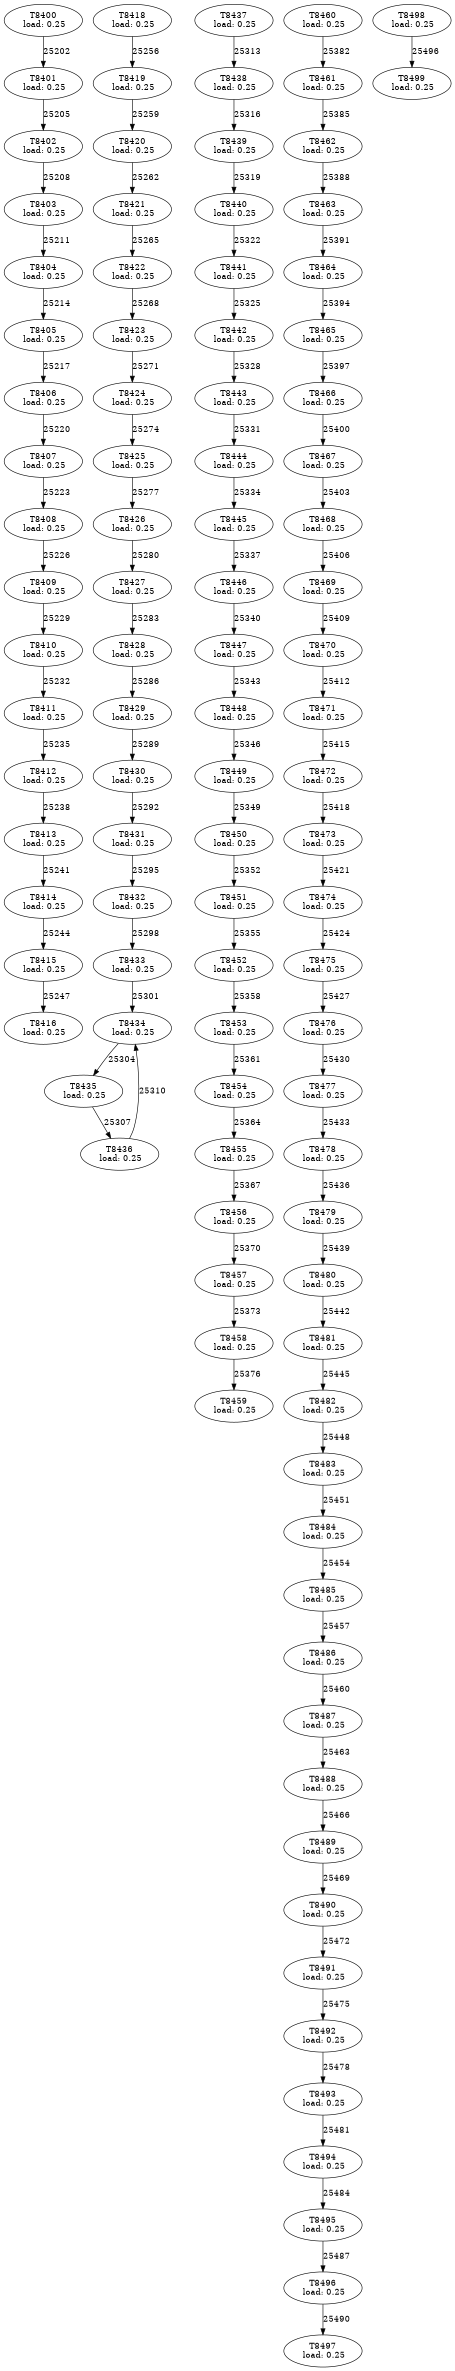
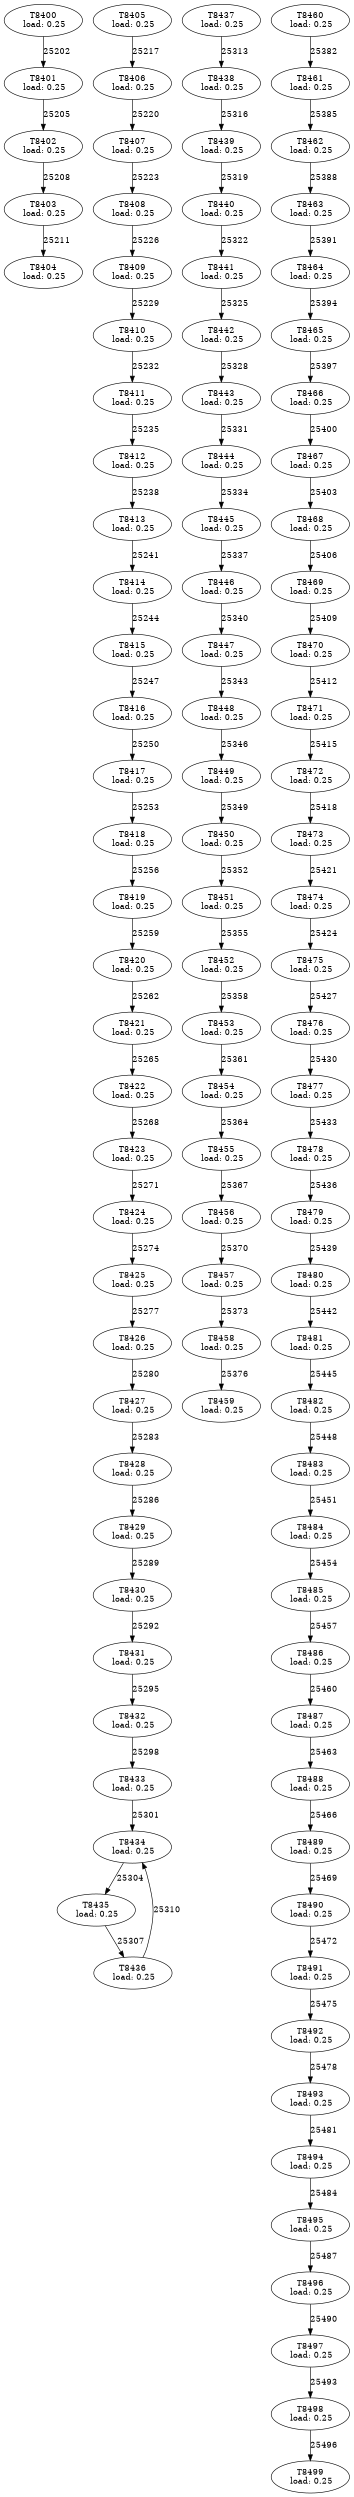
edge "T8404 load: 0.25" -> "T8405 load: 0.25": removed, label "25214"
node "T8417 load: 0.25": added
edge "T8497 load: 0.25" -> "T8498 load: 0.25": added, label "25493"
